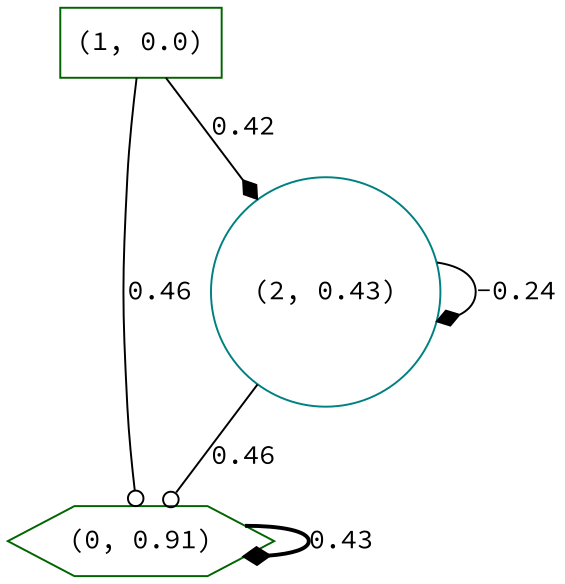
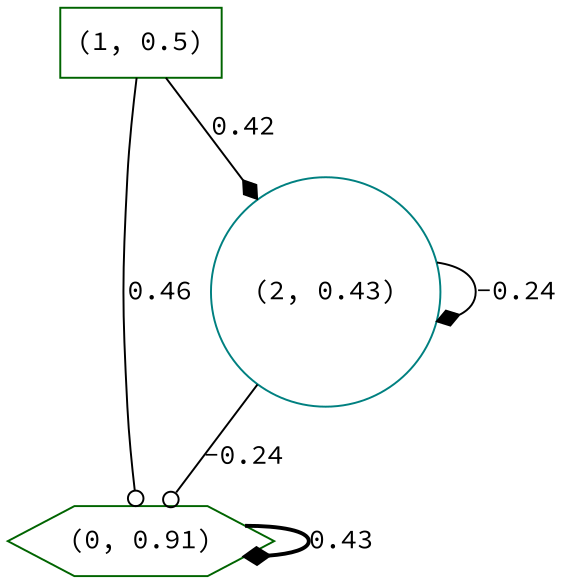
node "(1, 0.0)": label "(1, 0.0)" -> "(1, 0.5)"
edge "(2, 0.43)" -> "(0, 0.91)": label "0.46" -> "-0.24"
